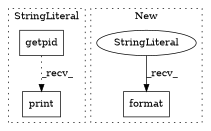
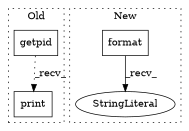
cluster "StringLiteral": label "StringLiteral" -> "Old"
edge "StringLiteral" -> "format": reversed
